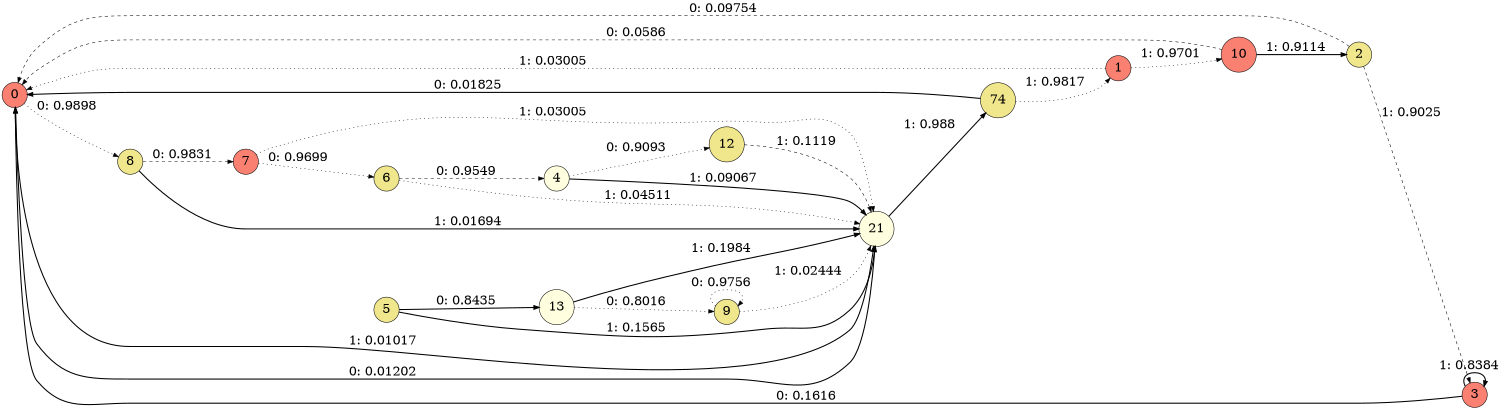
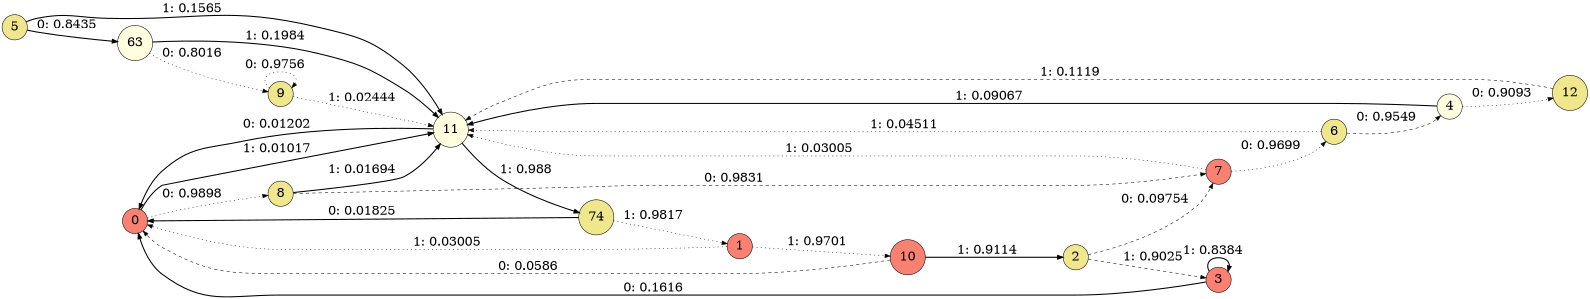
edge "2" -> "0": now "2" -> "7"
node "21": label "21" -> "11"
node "13": label "13" -> "63"
